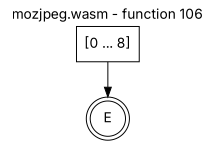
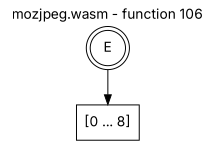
edge "[0 ... 8]" -> "E": reversed
